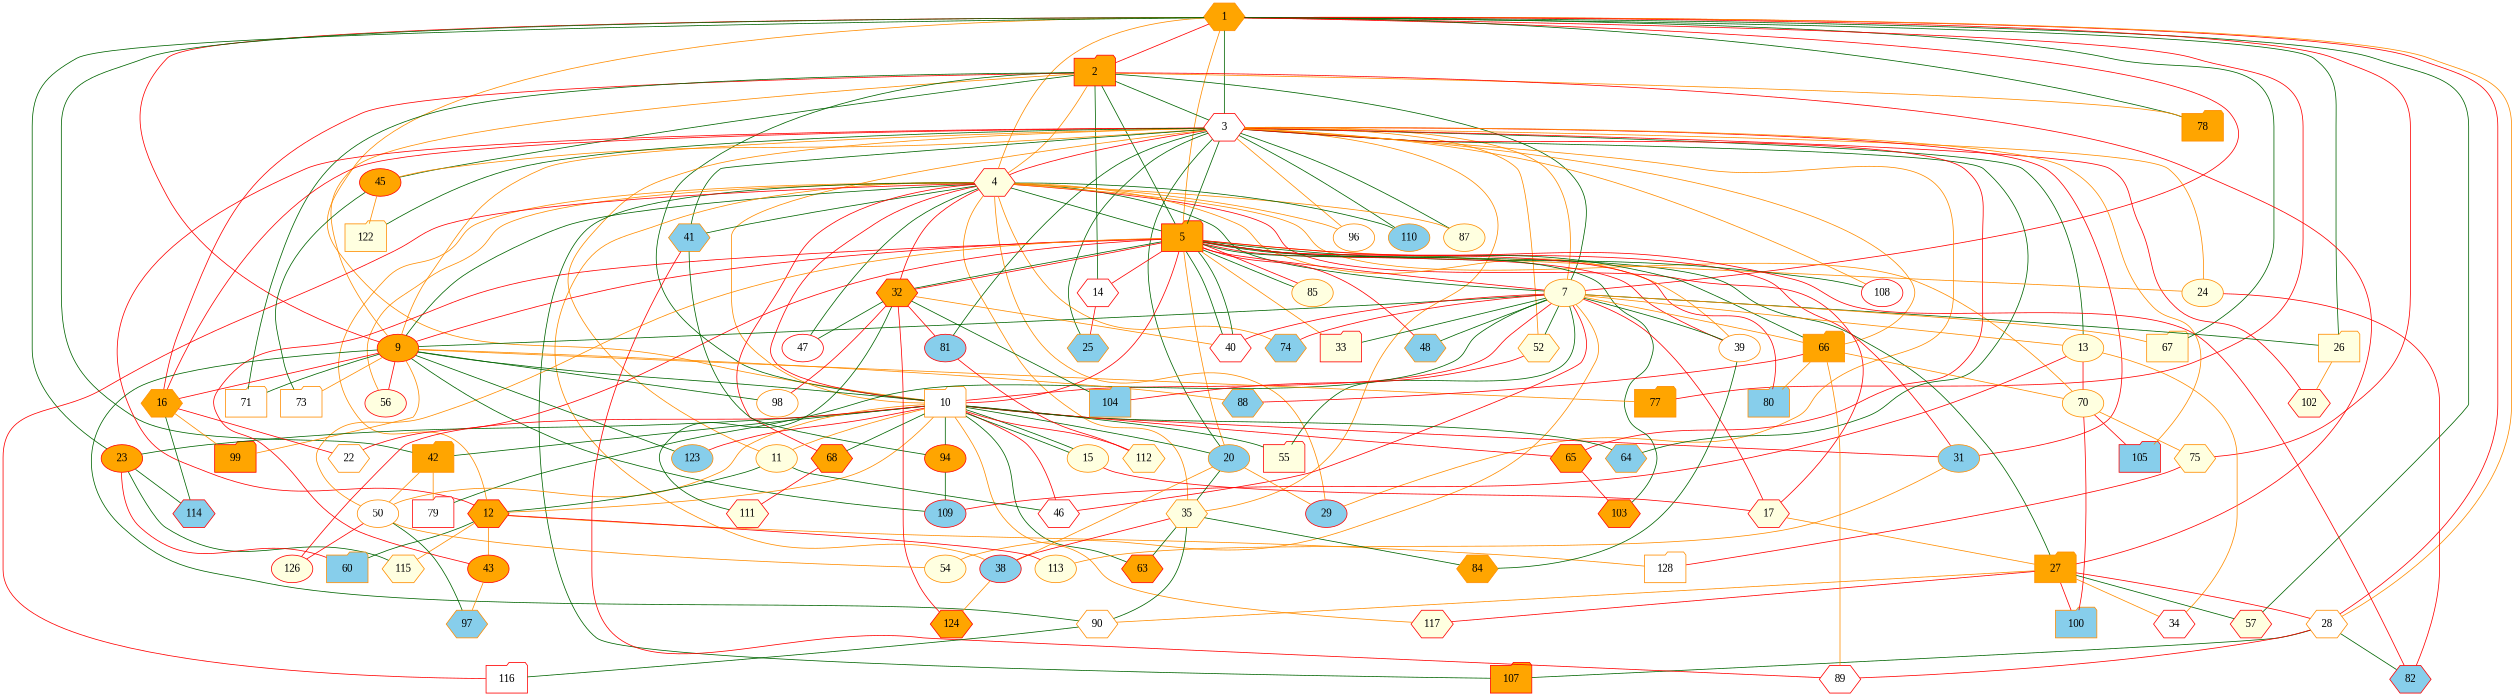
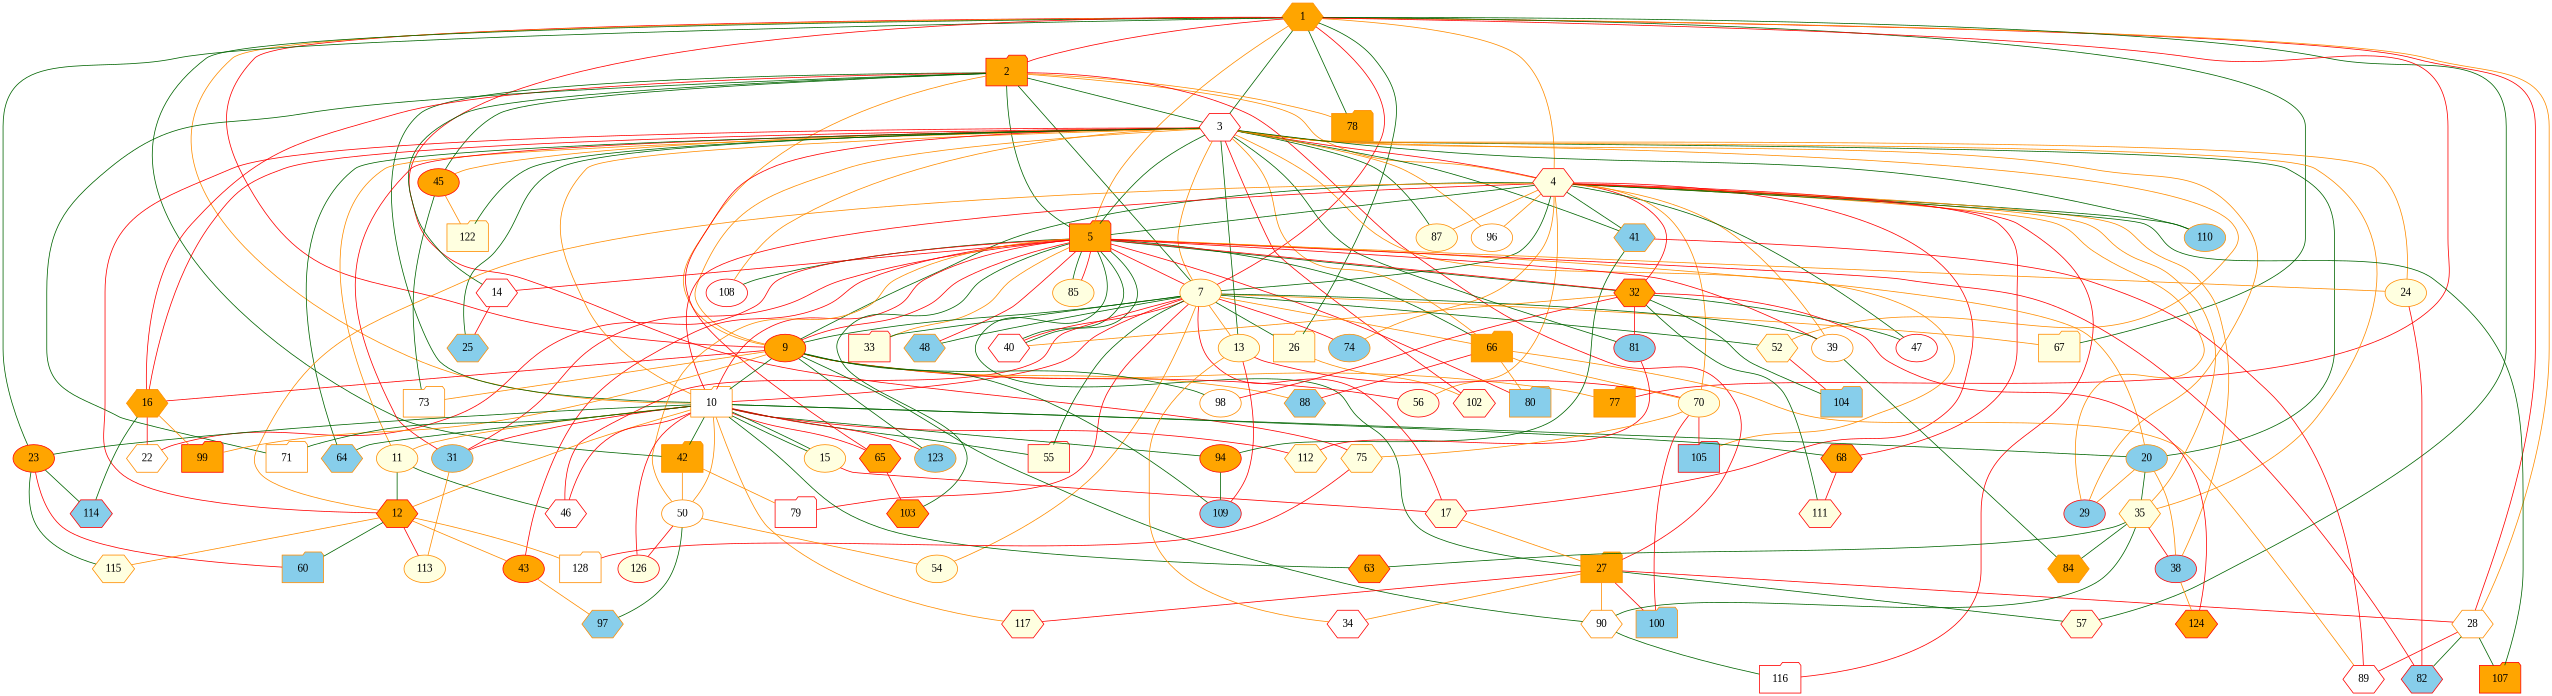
node "74": shape hexagon -> ellipse
edge "9" -- "71": now "10" -- "71"
edge "7" -- "79": color darkgreen -> red
